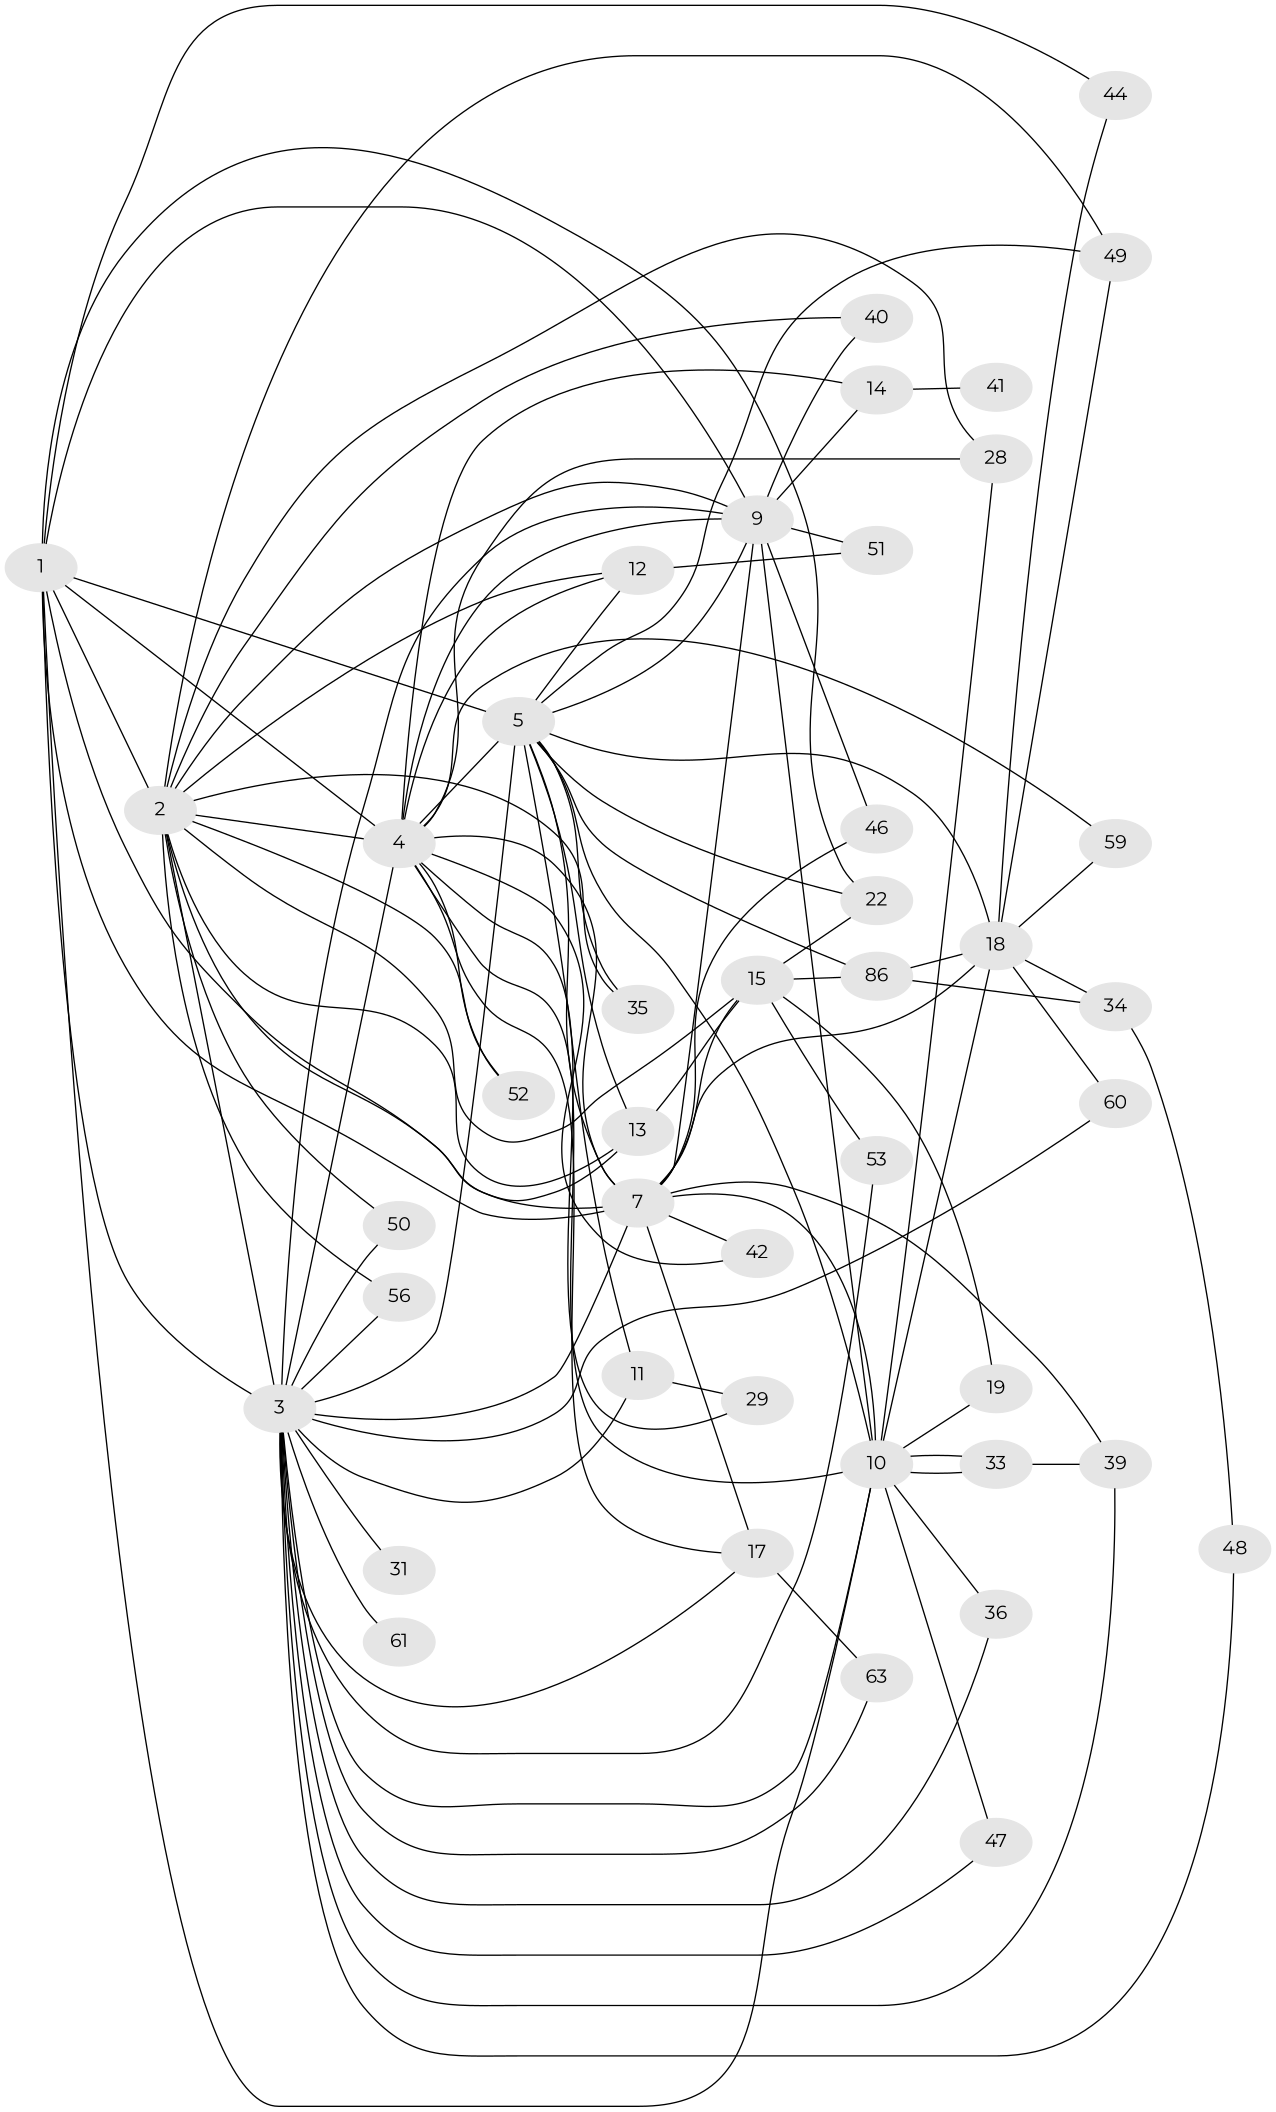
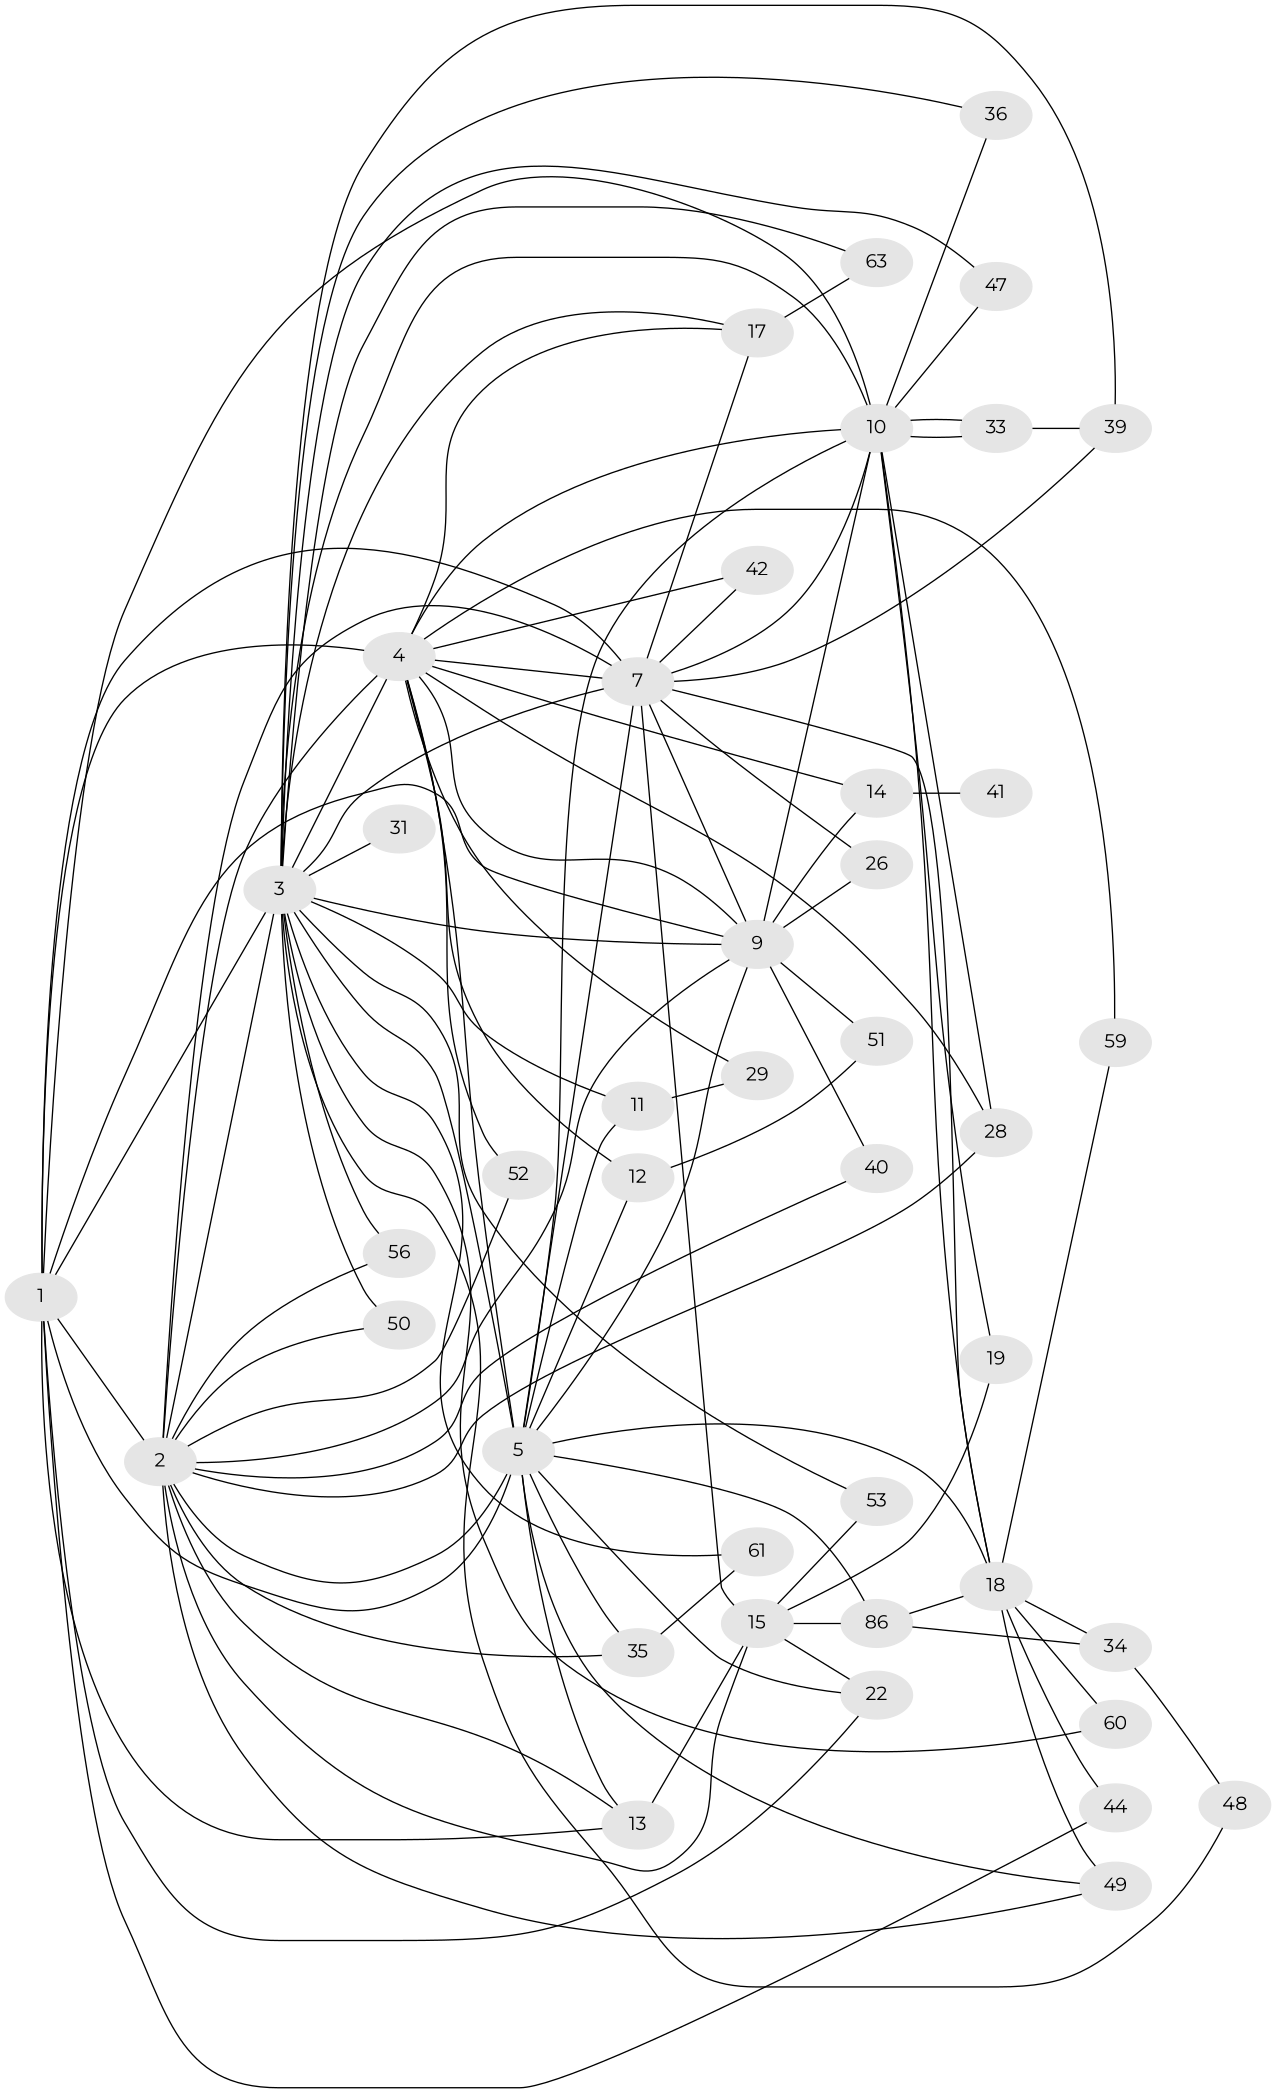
edge "12" -- "2": now "5" -- "2"
node "46": label "46" -> "26"
edge "61" -- "35": added
